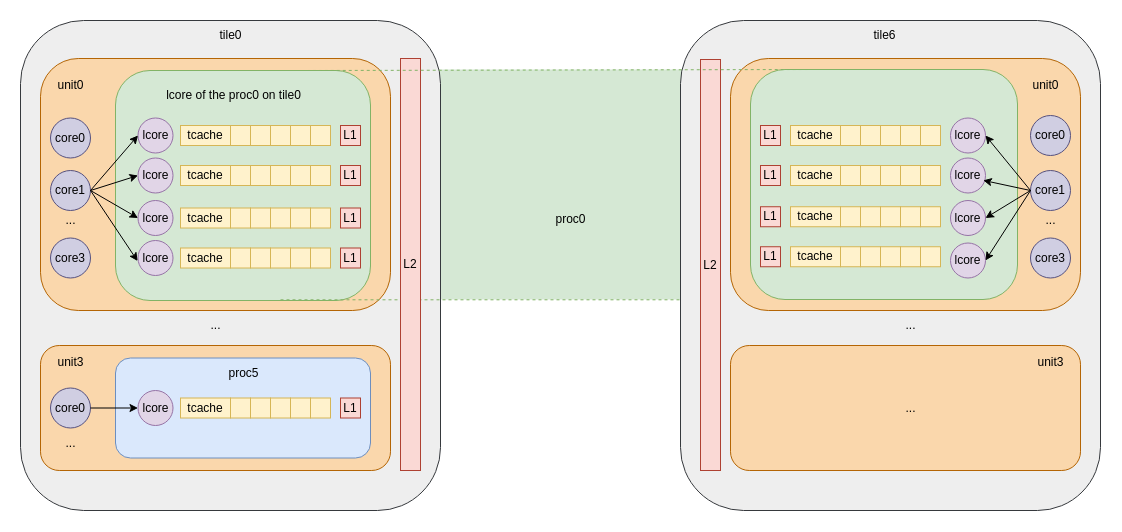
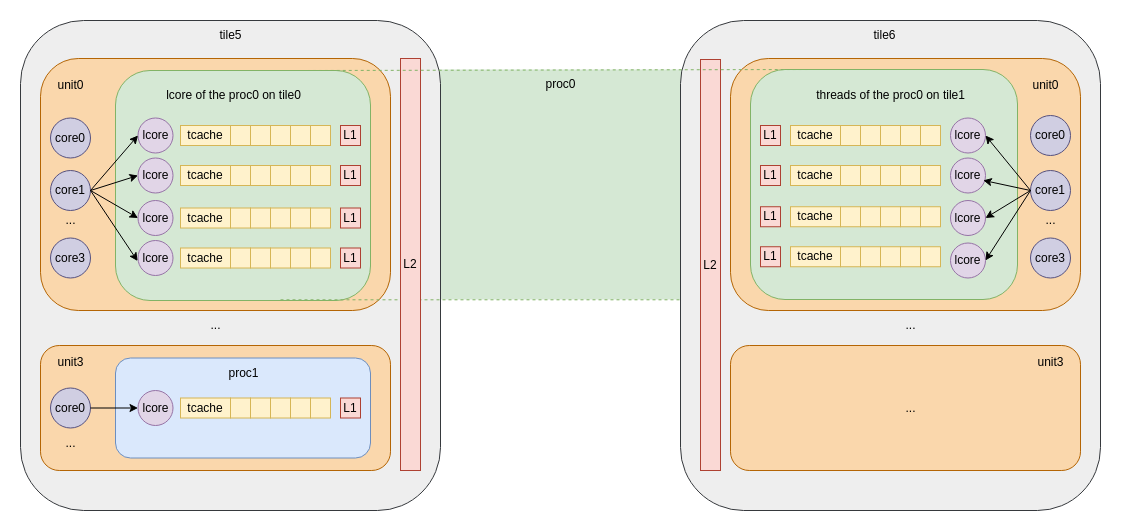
node "tile0": label "tile0" -> "tile5"
node "threads of the proc0 on tile1": added
node "proc0": moved (571, 220) -> (561, 85)
node "proc5": label "proc5" -> "proc1"
